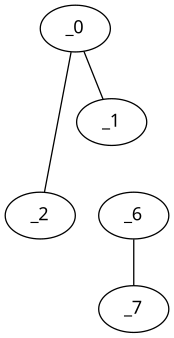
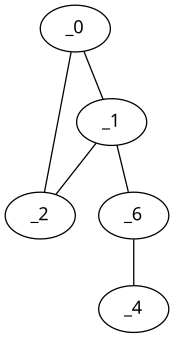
edge "_1" -- "_2": added
edge "_1" -- "_6": added
node "_7": label "_7" -> "_4"
